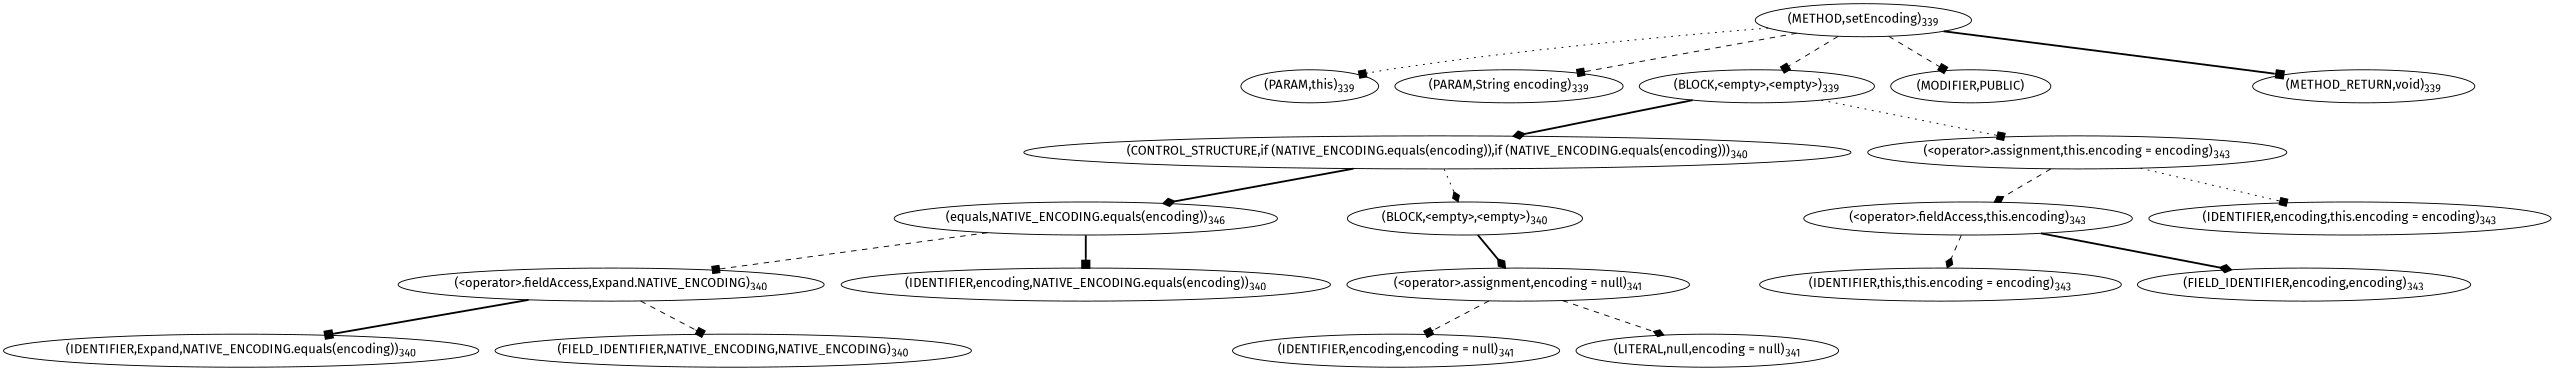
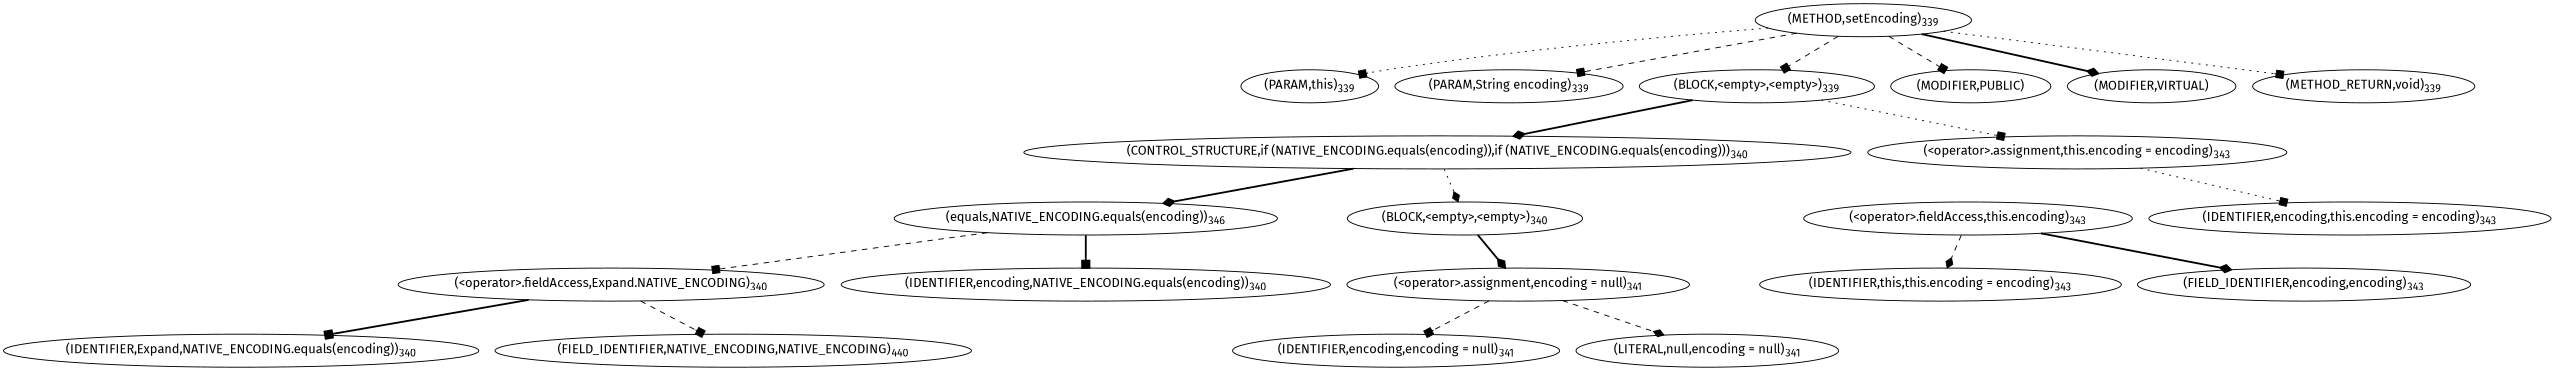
edge "(METHOD,setEncoding)" -> "(METHOD_RETURN,void)": style bold -> dotted
node "(MODIFIER,VIRTUAL)": added
edge "(<operator>.assignment,this.encoding = encoding)" -> "(<operator>.fieldAccess,this.encoding)": removed
node "(FIELD_IDENTIFIER,NATIVE_ENCODING,NATIVE_ENCODING)": text "340" -> "440"
